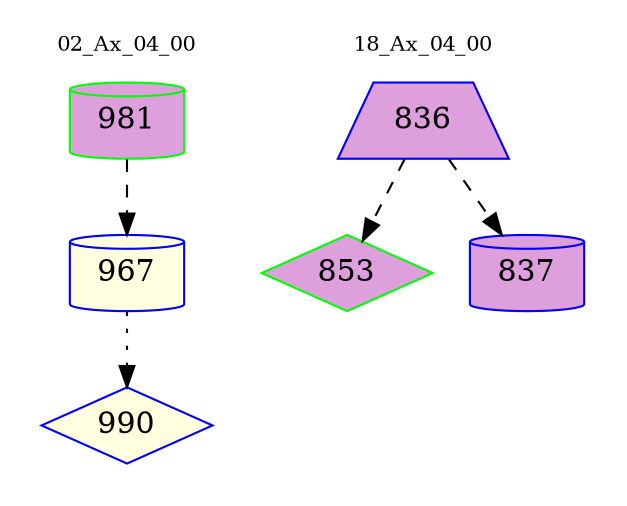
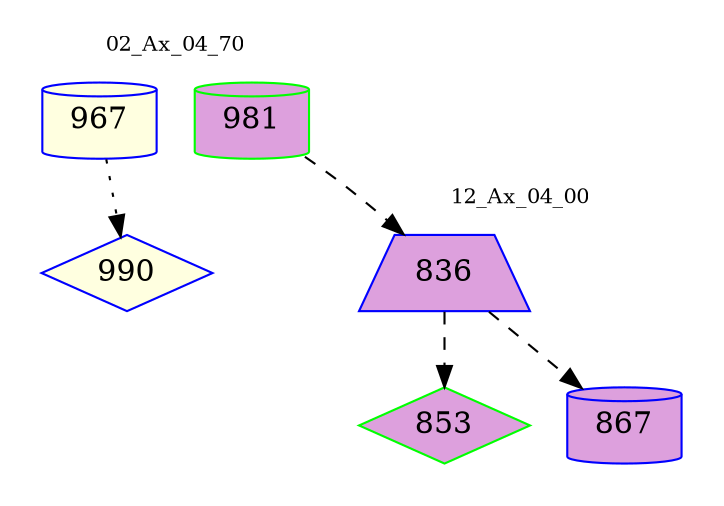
cluster "02_Ax_04_00": label "02_Ax_04_00" -> "02_Ax_04_70"
cluster "18_Ax_04_00": label "18_Ax_04_00" -> "12_Ax_04_00"
edge "981" -> "967": now "981" -> "836"
node "837": label "837" -> "867"
